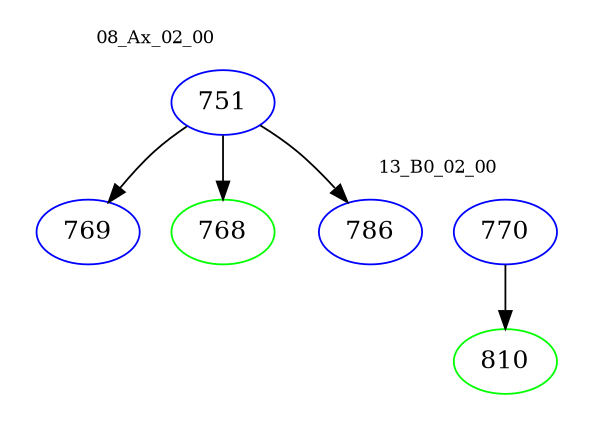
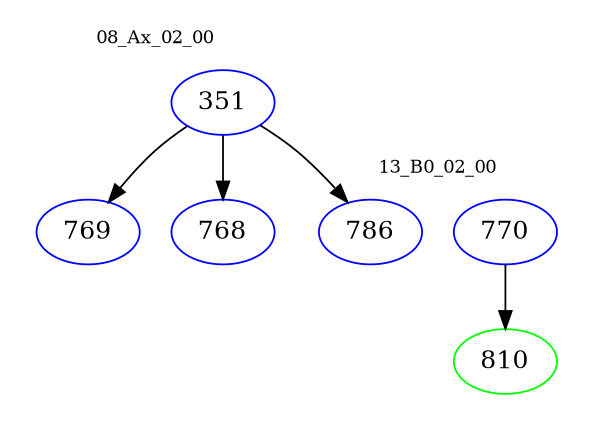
node "751": label "751" -> "351"
node "768": color green -> blue
